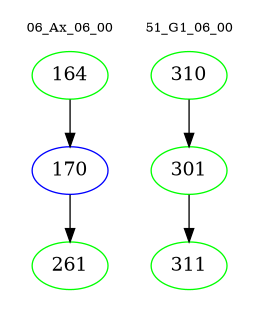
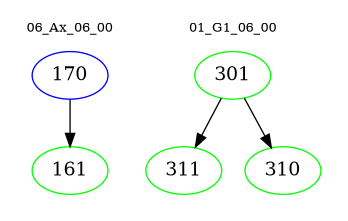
cluster "51_G1_06_00": label "51_G1_06_00" -> "01_G1_06_00"
node "164": removed
edge "310" -> "301": reversed
node "261": label "261" -> "161"
